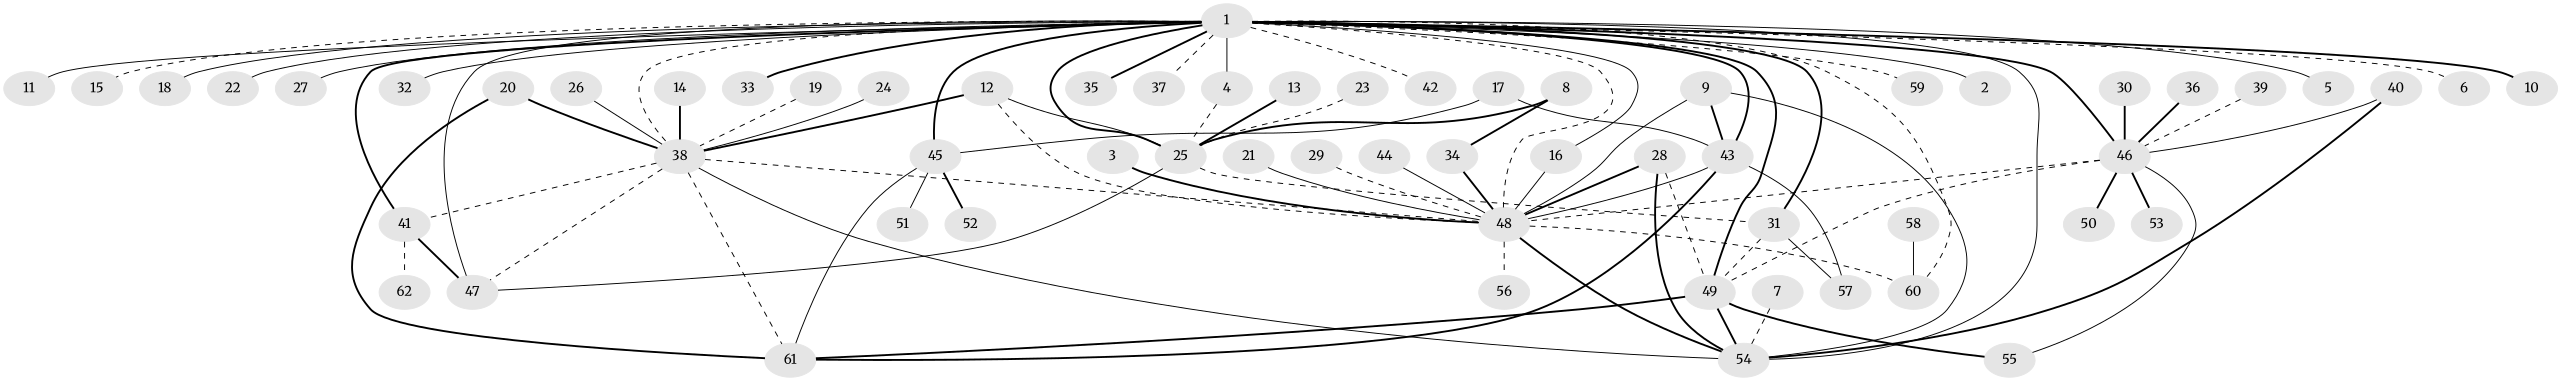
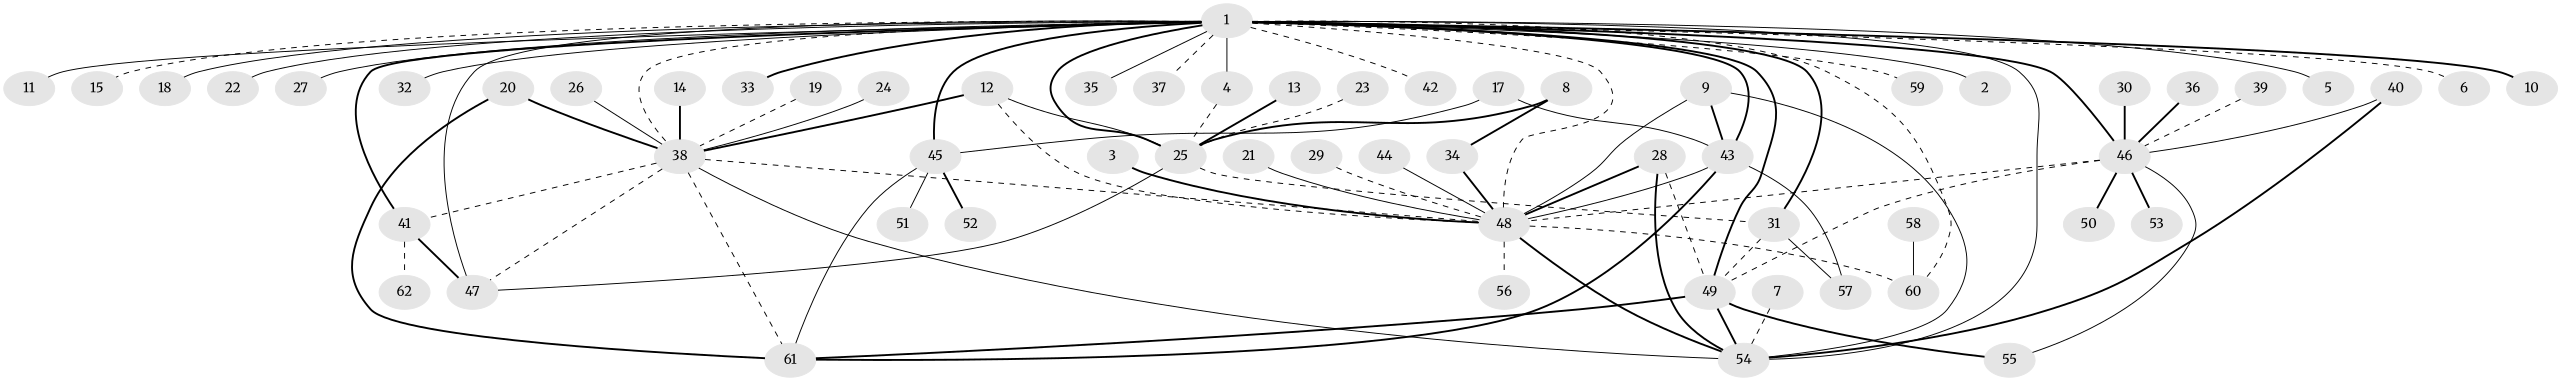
edge "1" -- "35": style bold -> solid
node "16": removed
